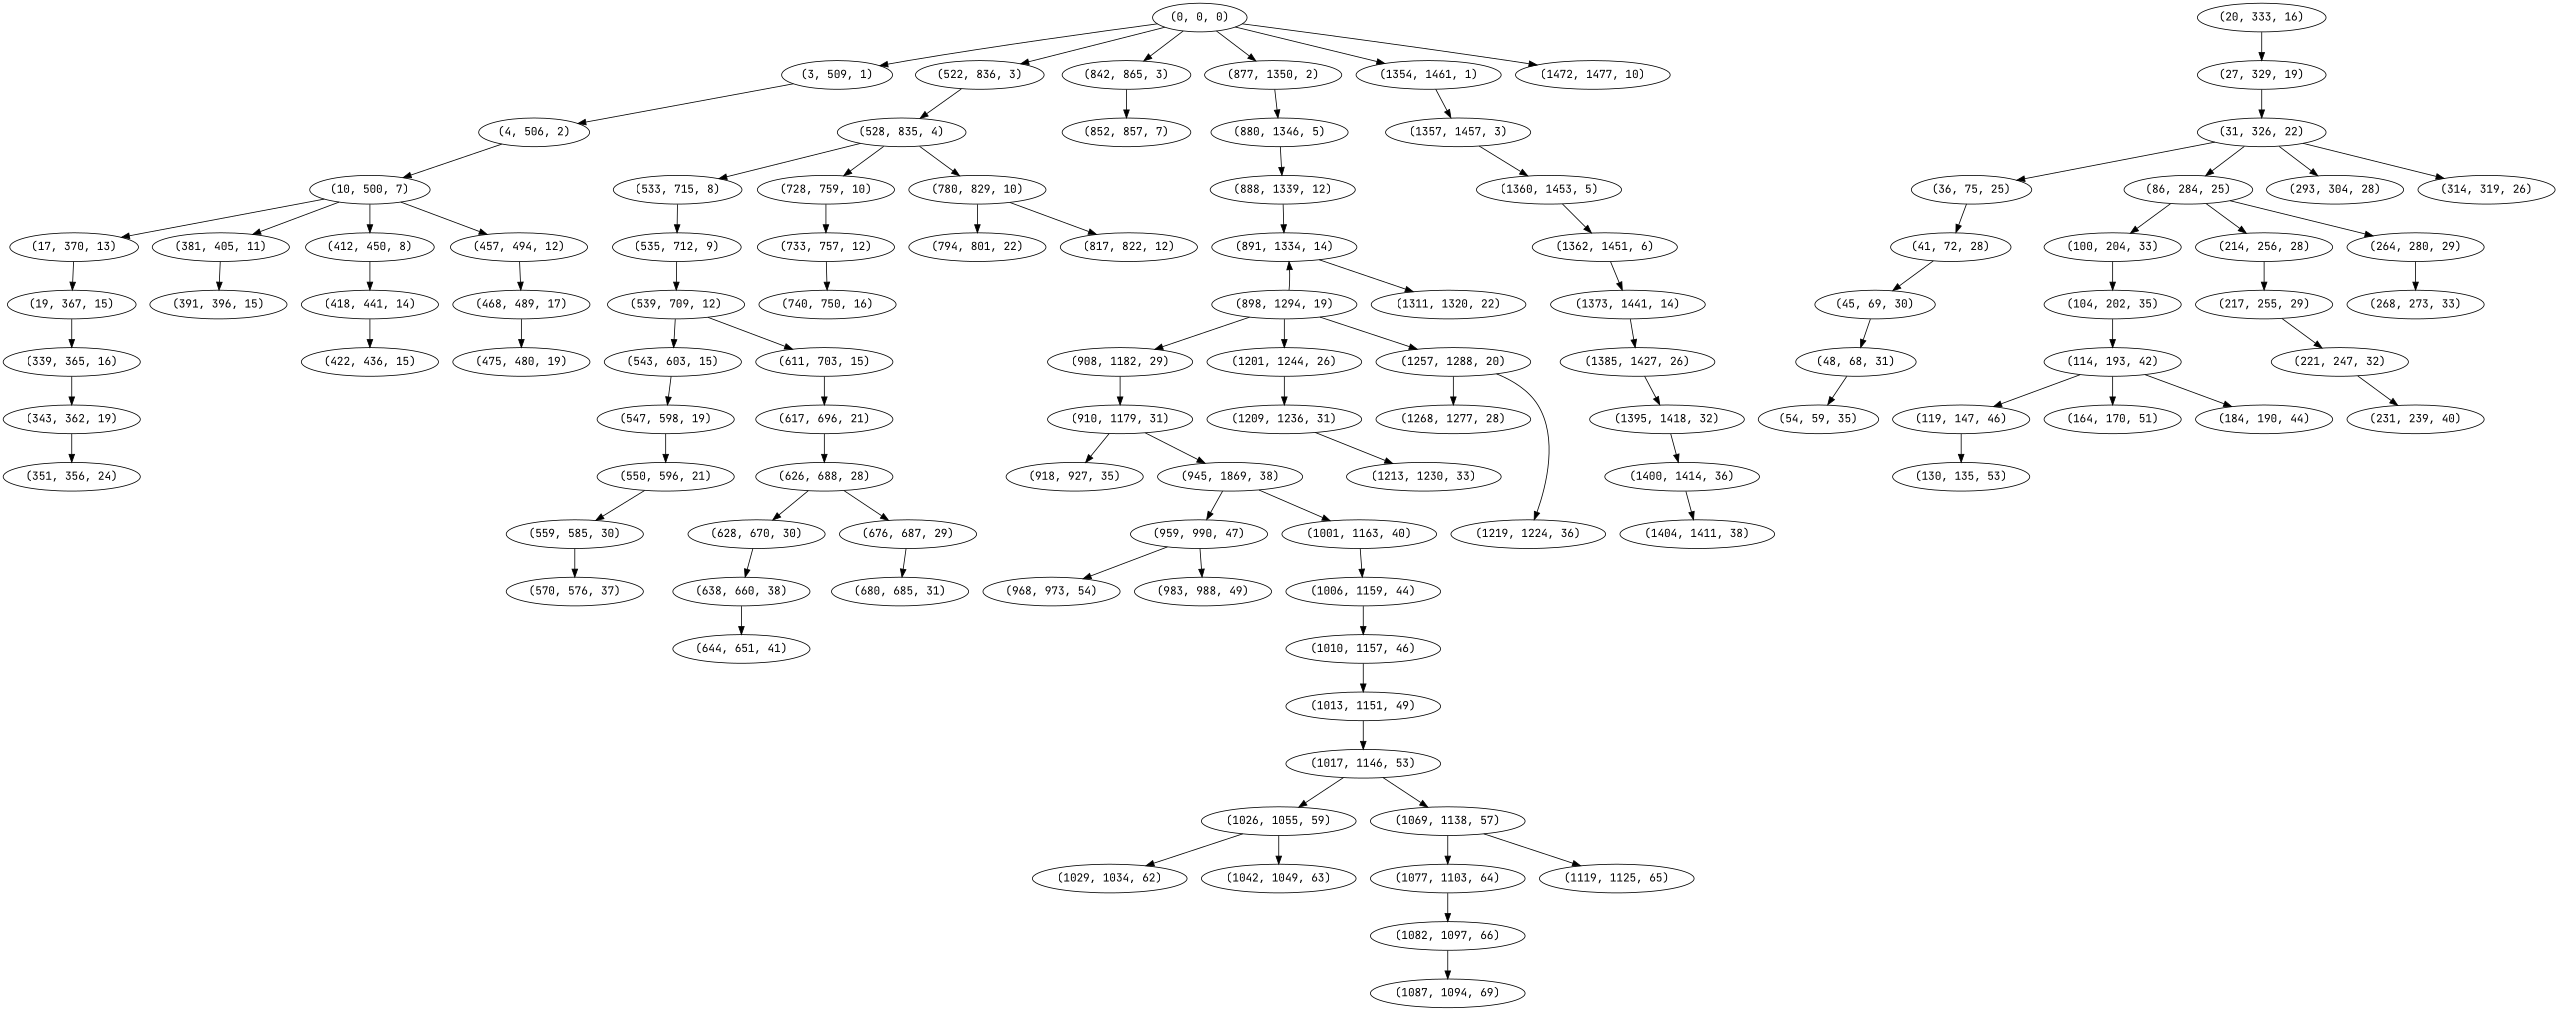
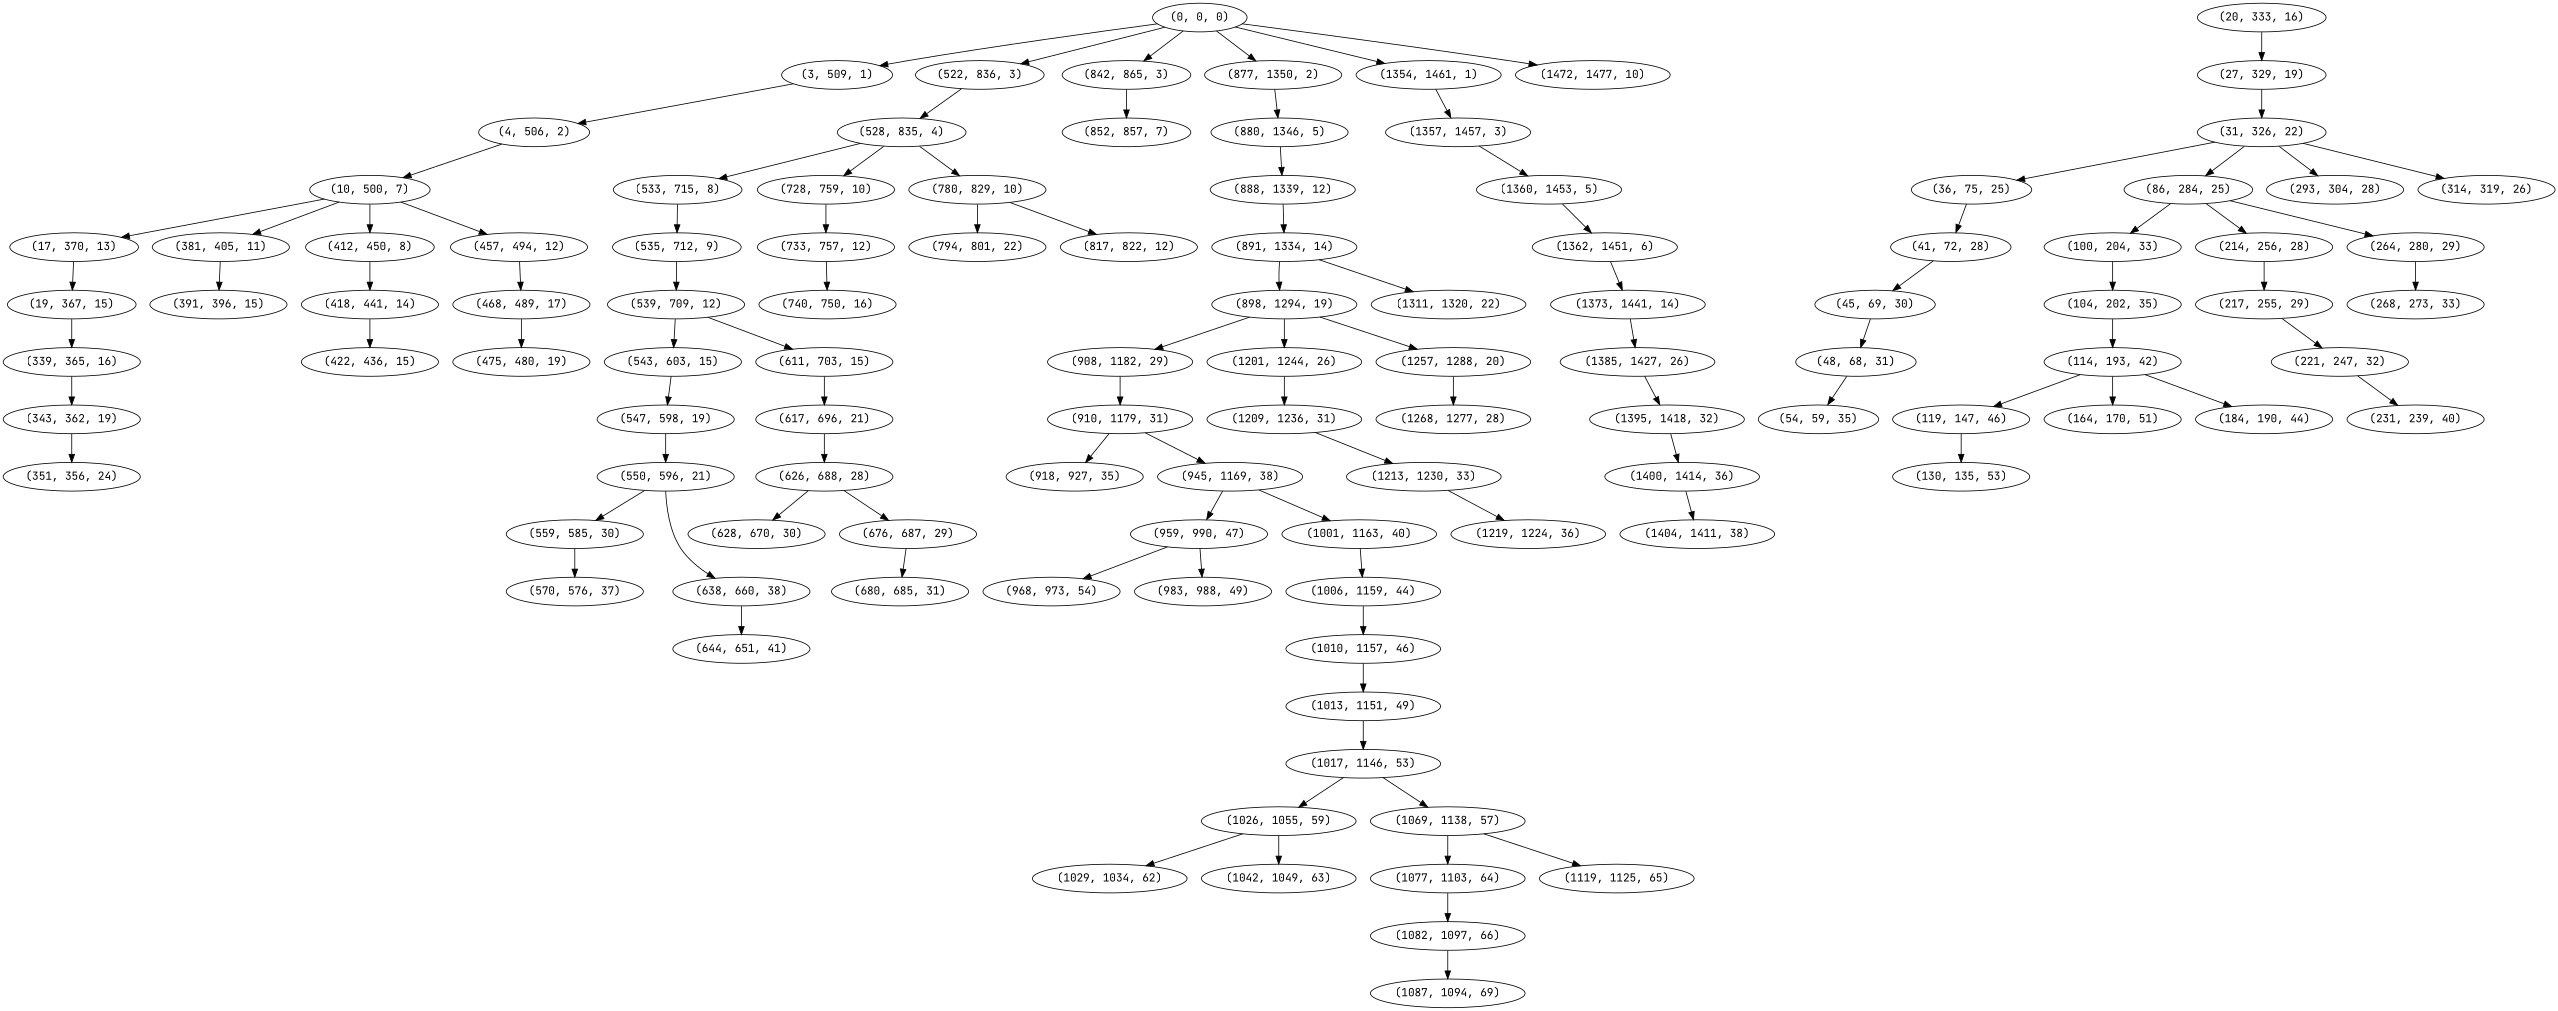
edge "(898, 1294, 19)" -> "(891, 1334, 14)": reversed
edge "(1257, 1288, 20)" -> "(1219, 1224, 36)": now "(1213, 1230, 33)" -> "(1219, 1224, 36)"
node "(945, 1869, 38)": label "(945, 1869, 38)" -> "(945, 1169, 38)"
edge "(628, 670, 30)" -> "(638, 660, 38)": now "(550, 596, 21)" -> "(638, 660, 38)"
